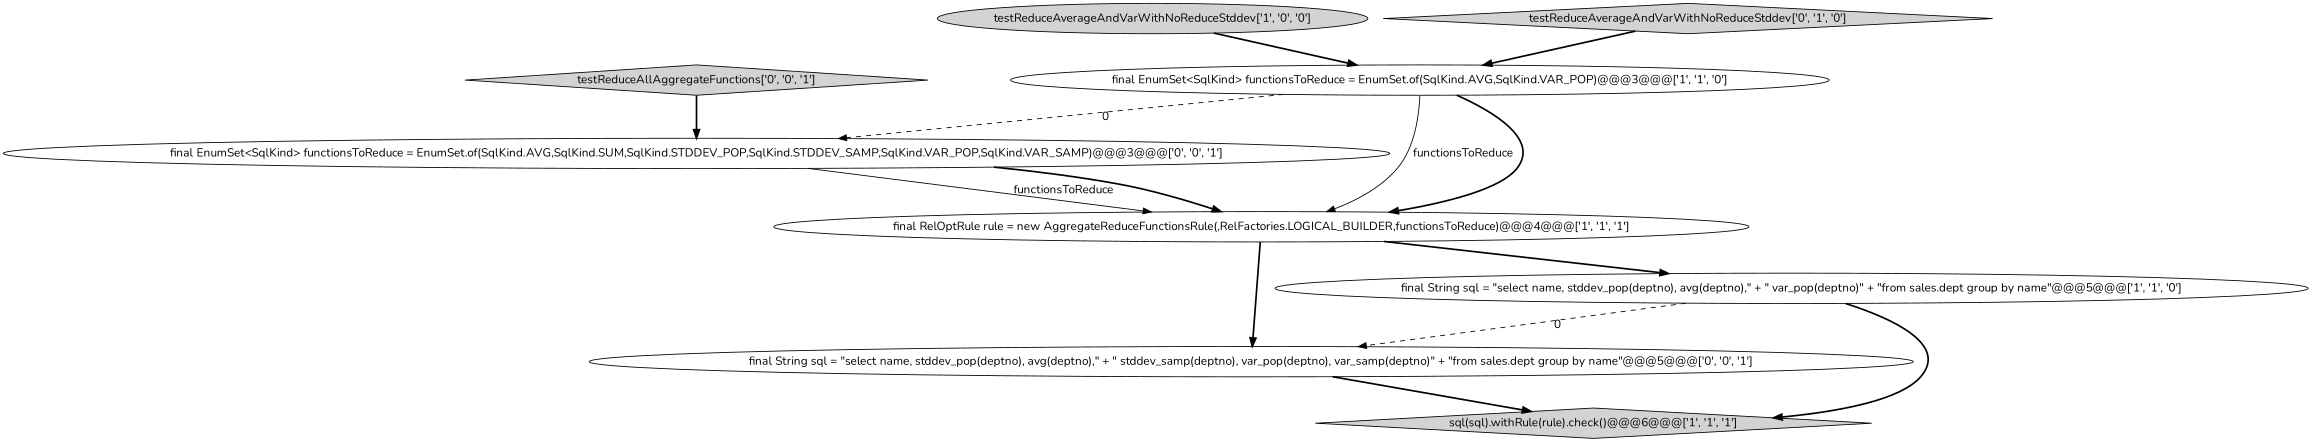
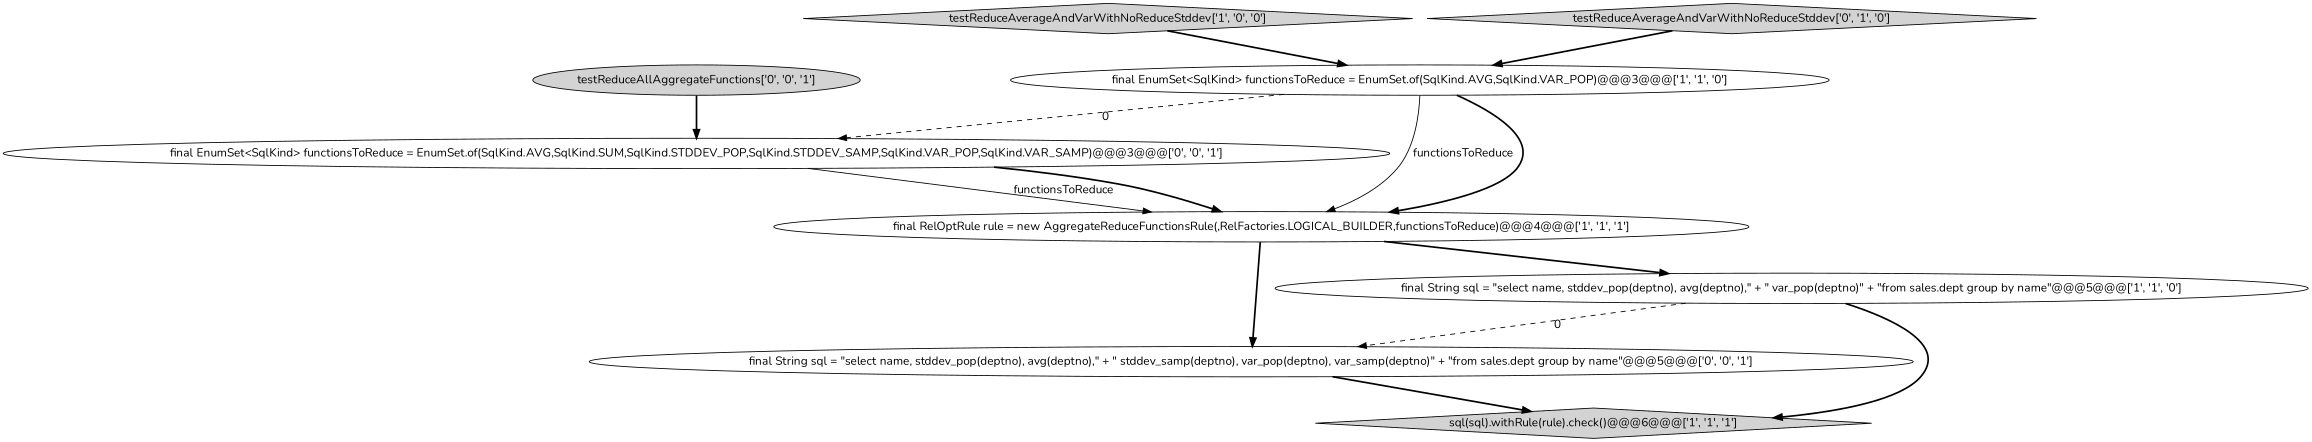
node "testReduceAverageAndVarWithNoReduceStddev['1', '0', '0']": shape ellipse -> diamond
node "testReduceAllAggregateFunctions['0', '0', '1']": shape diamond -> ellipse
